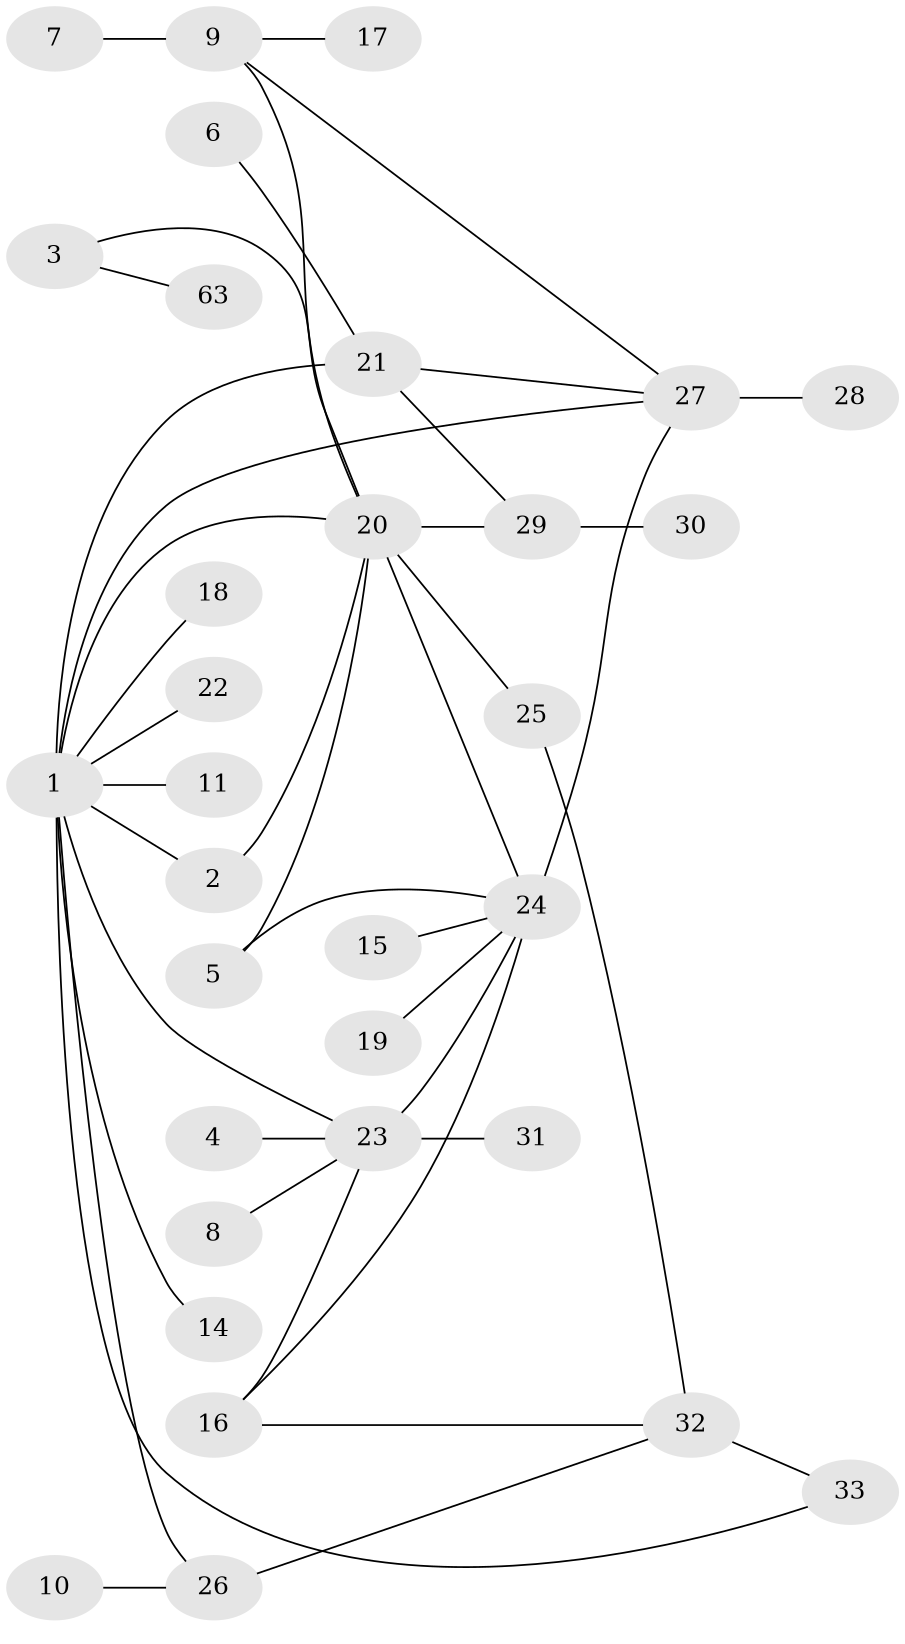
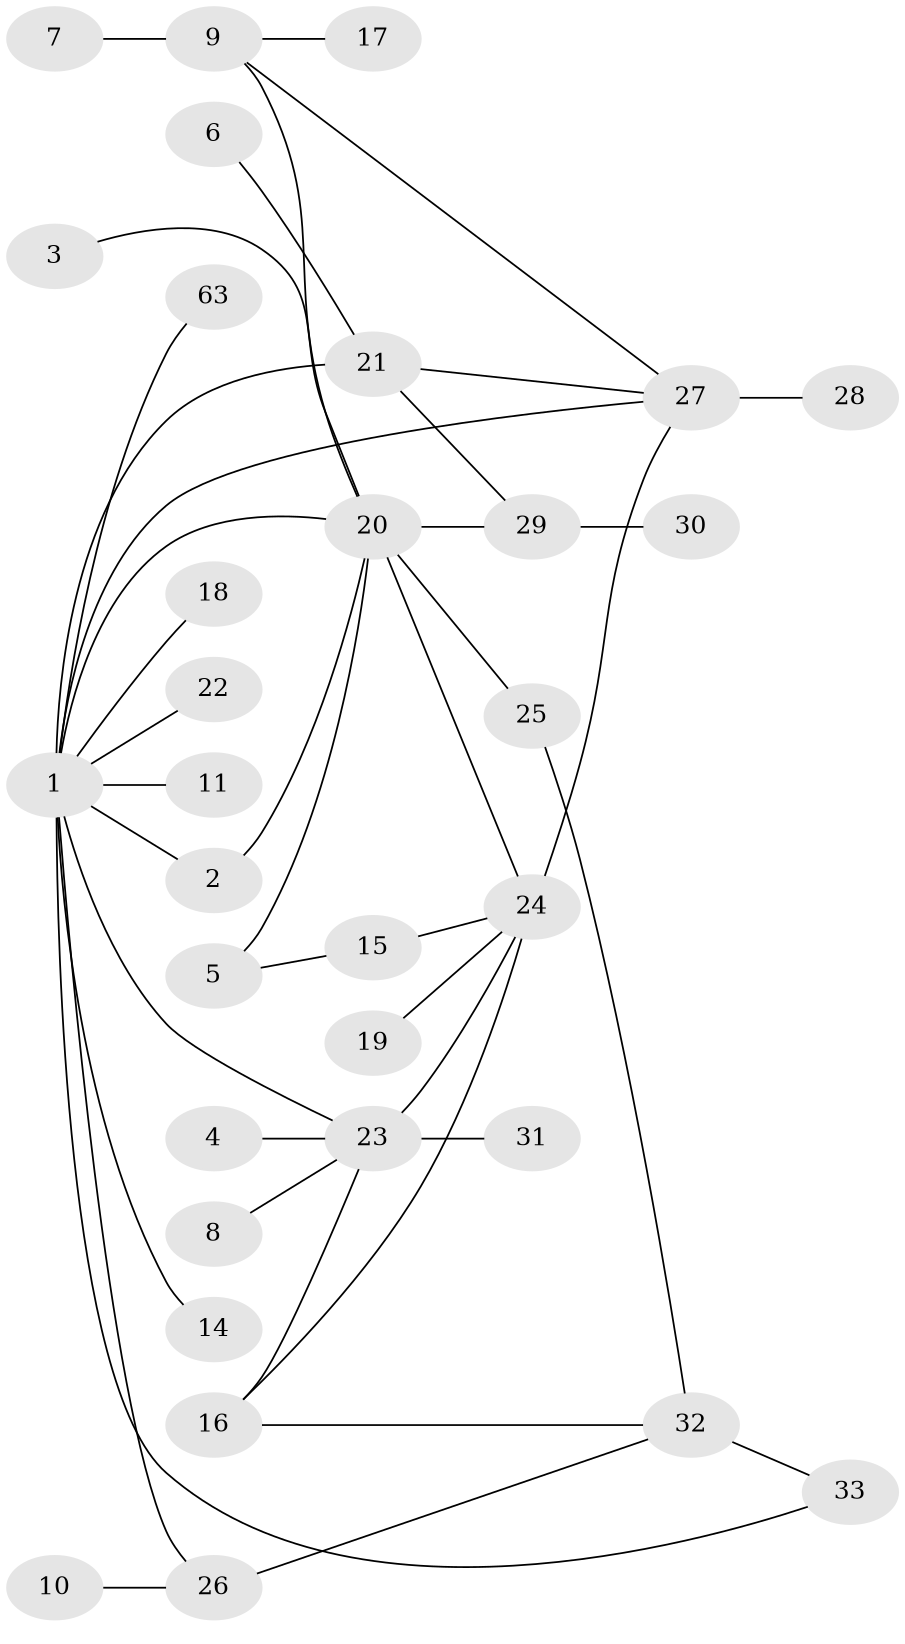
edge "3" -- "63": now "1" -- "63"
edge "24" -- "5": now "15" -- "5"
